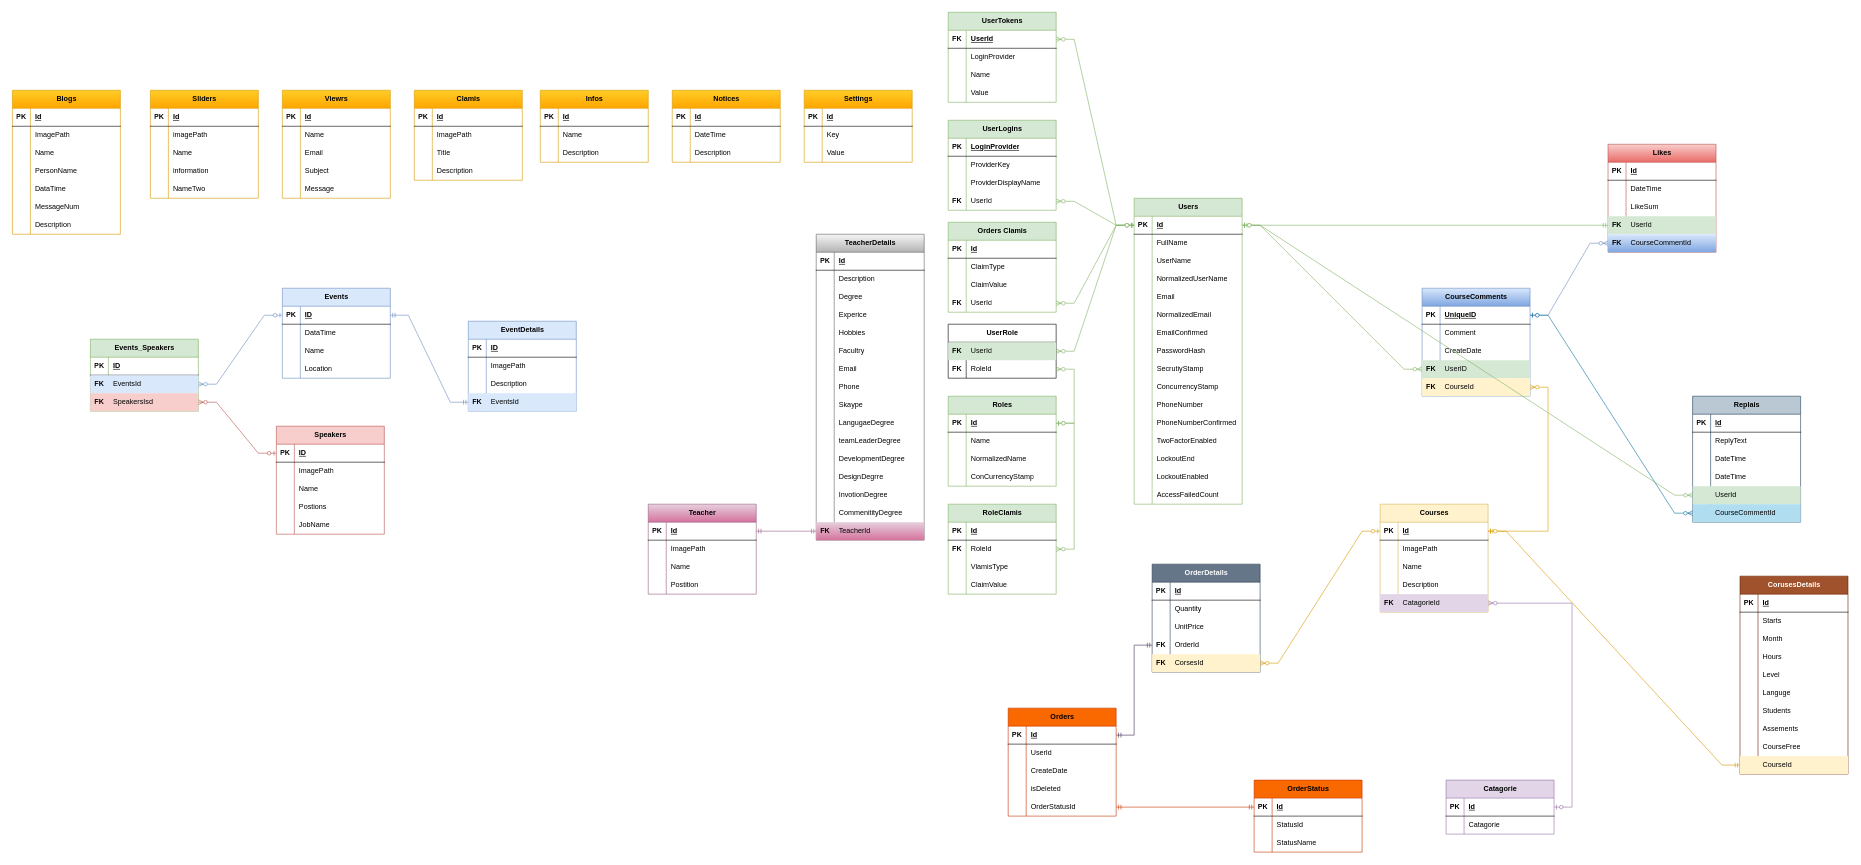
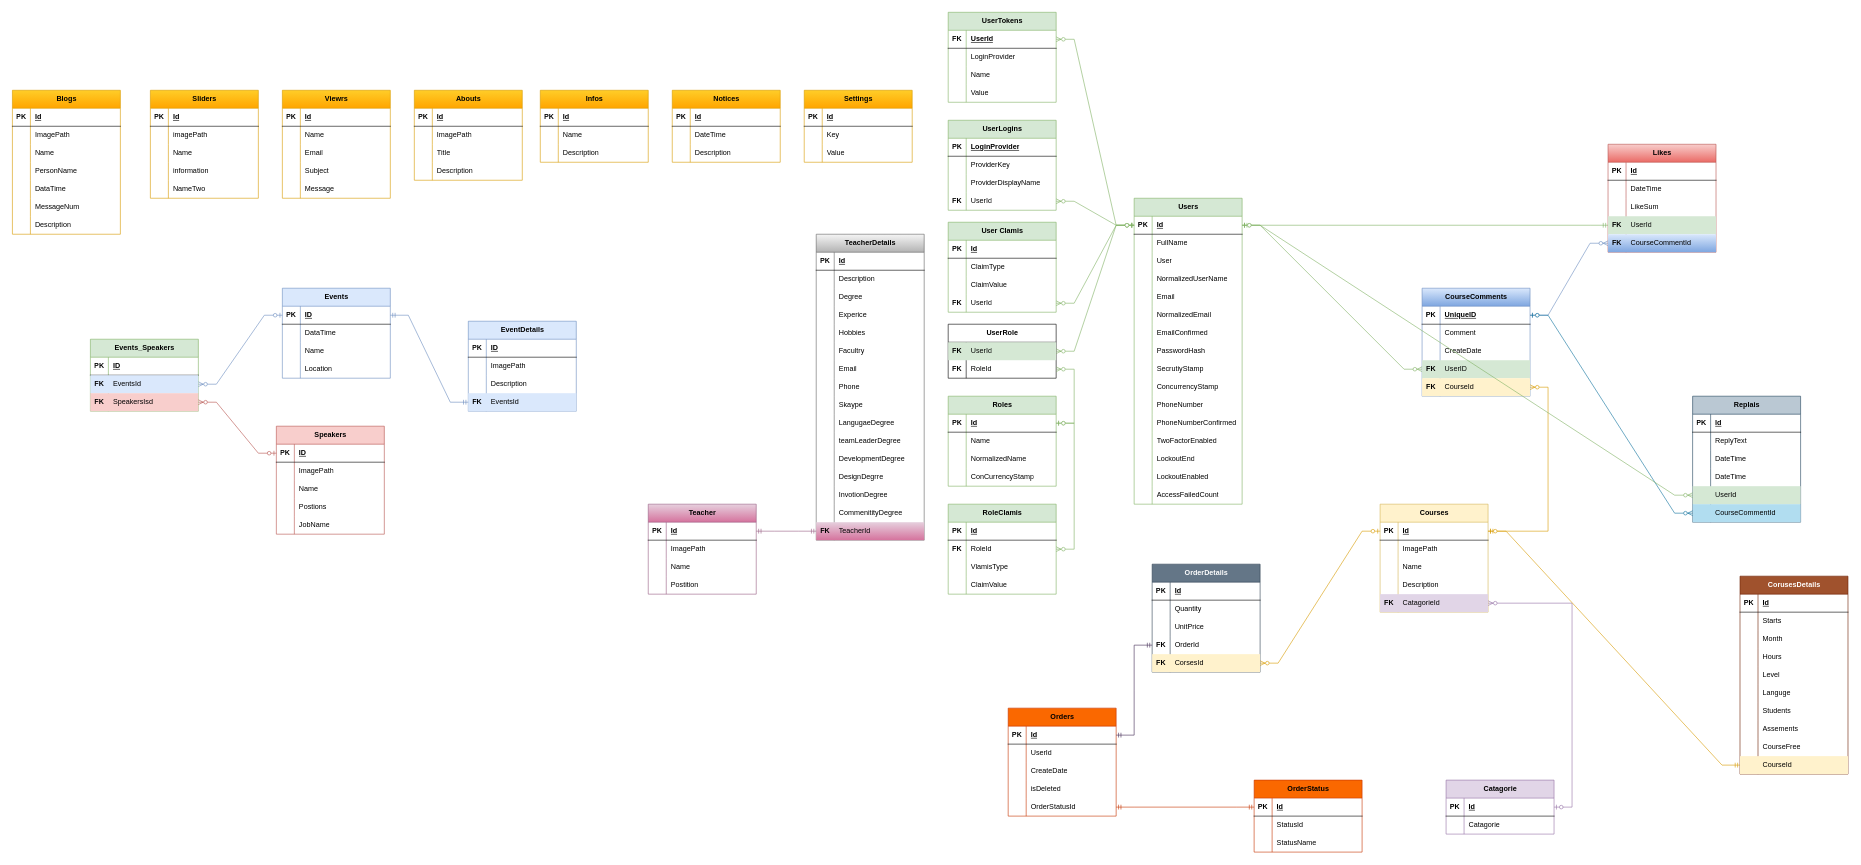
node "Clamis": label "Clamis" -> "Abouts"
node "Orders Clamis": label "Orders Clamis" -> "User Clamis"
node "UserName": label "UserName" -> "User"
